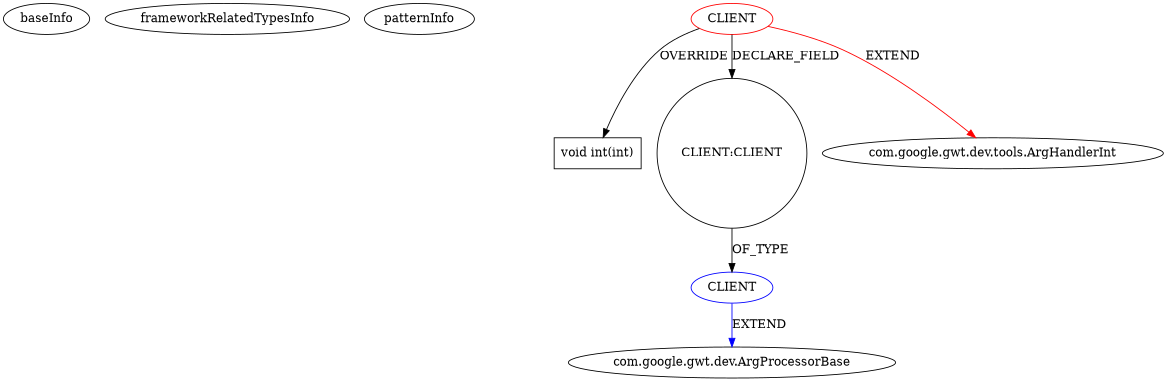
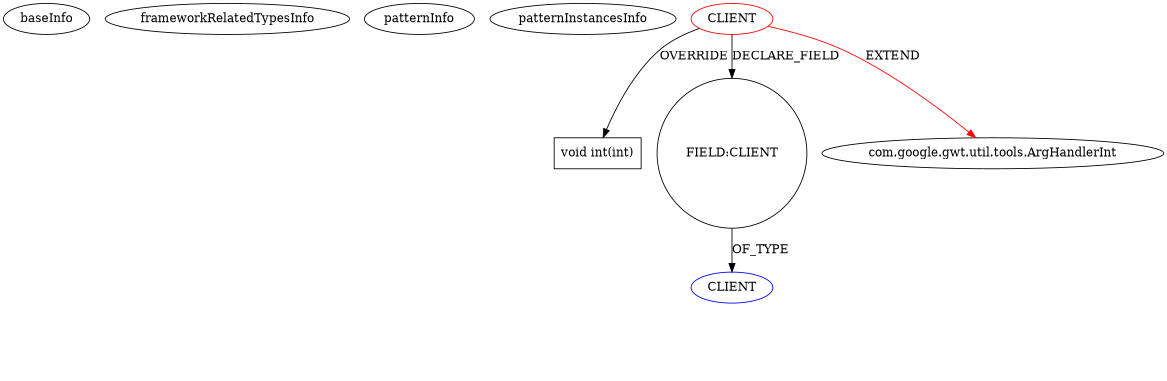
node "patternInstancesInfo": added
node "CLIENT:CLIENT": label "CLIENT:CLIENT" -> "FIELD:CLIENT"
node "com.google.gwt.dev.tools.ArgHandlerInt": label "com.google.gwt.dev.tools.ArgHandlerInt" -> "com.google.gwt.util.tools.ArgHandlerInt"
node "com.google.gwt.dev.ArgProcessorBase": removed
